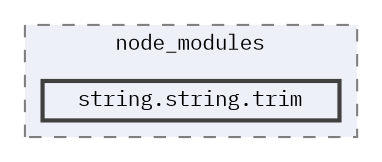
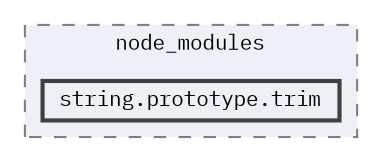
node "string.string.trim": label "string.string.trim" -> "string.prototype.trim"
